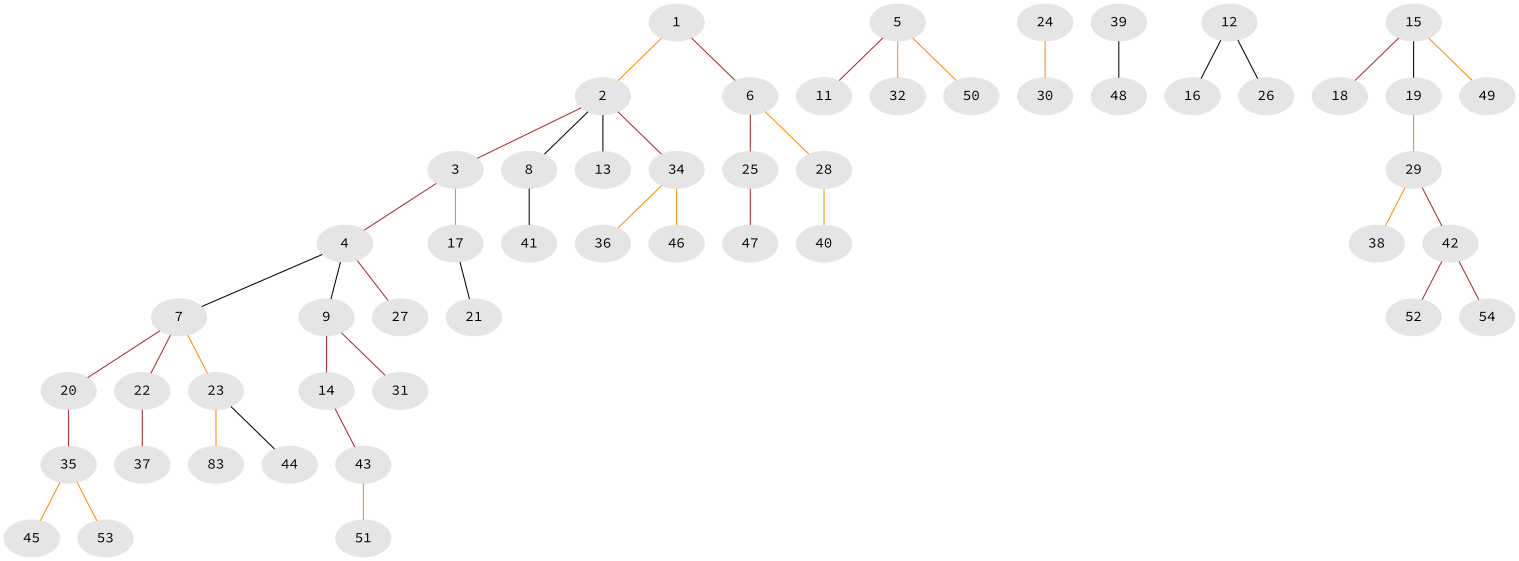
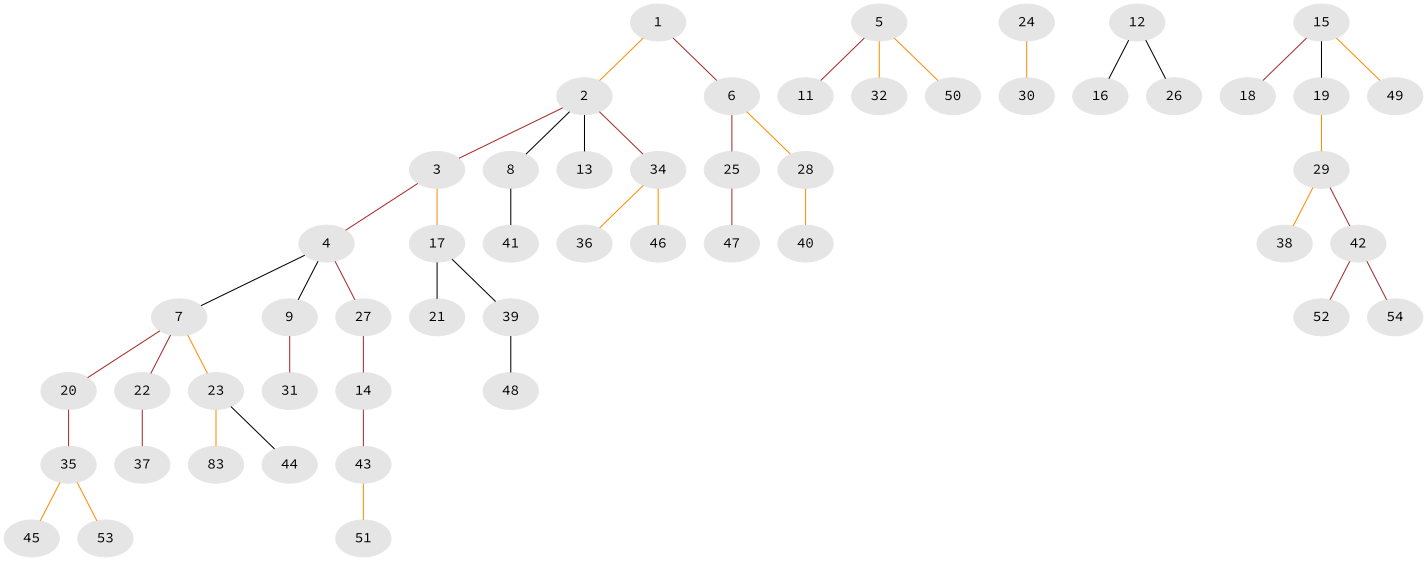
edge "17" -- "39": added
edge "9" -- "14": now "27" -- "14"
